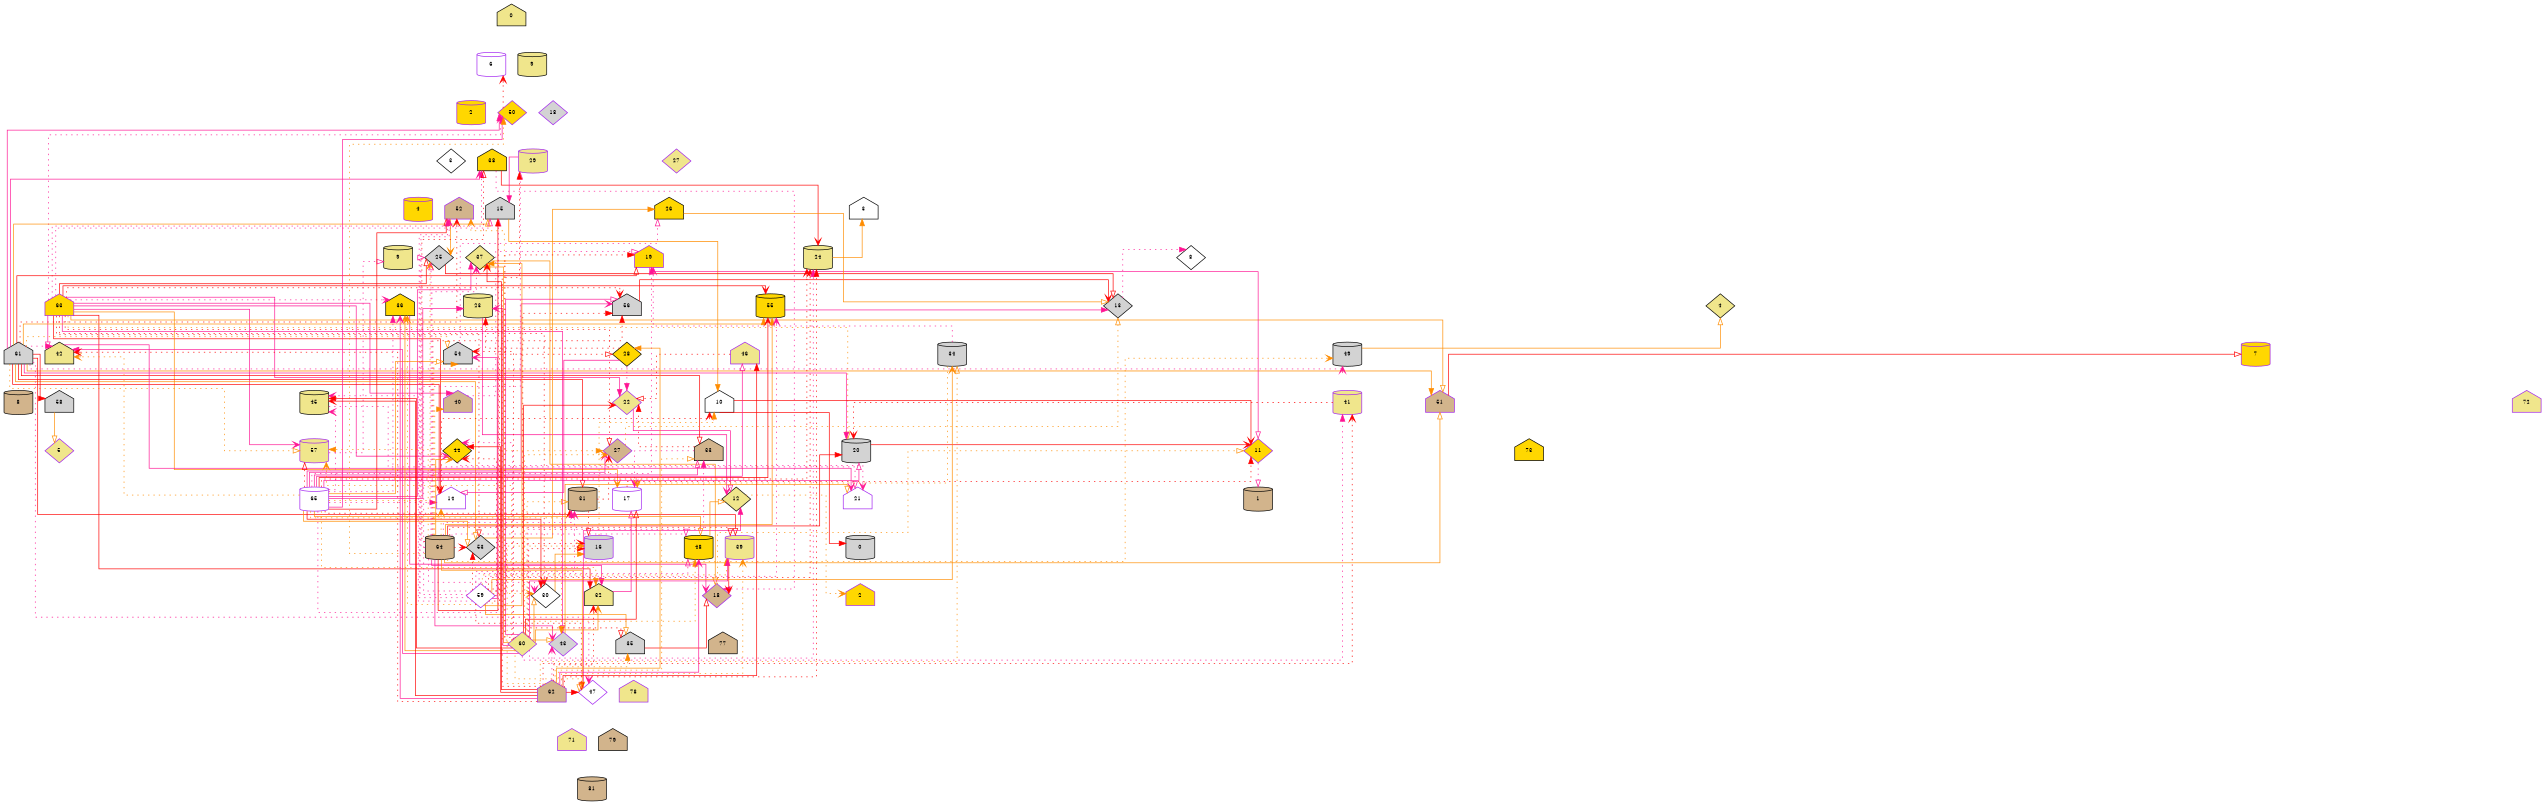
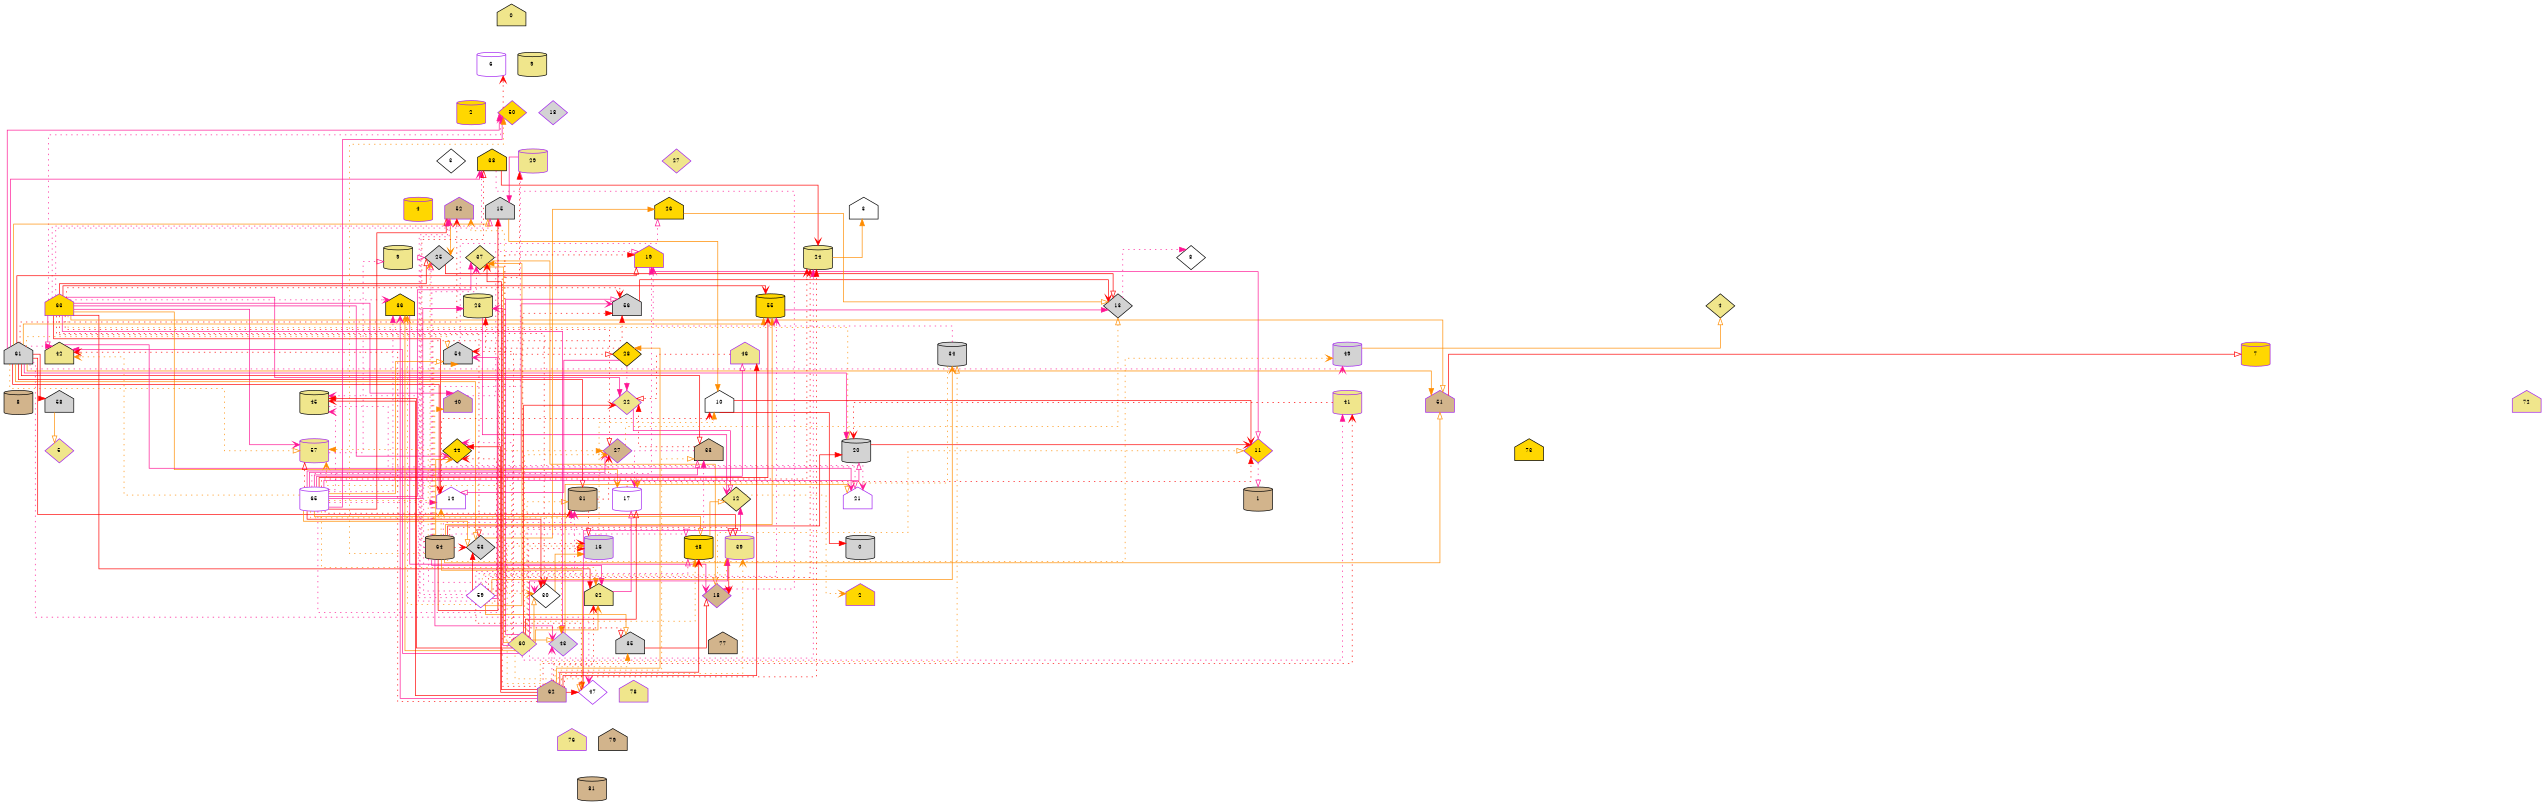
node "49": color black -> purple
edge "59" -> "53": style dotted -> solid
edge "62" -> "48": color deeppink -> red
node "71": label "71" -> "76"
